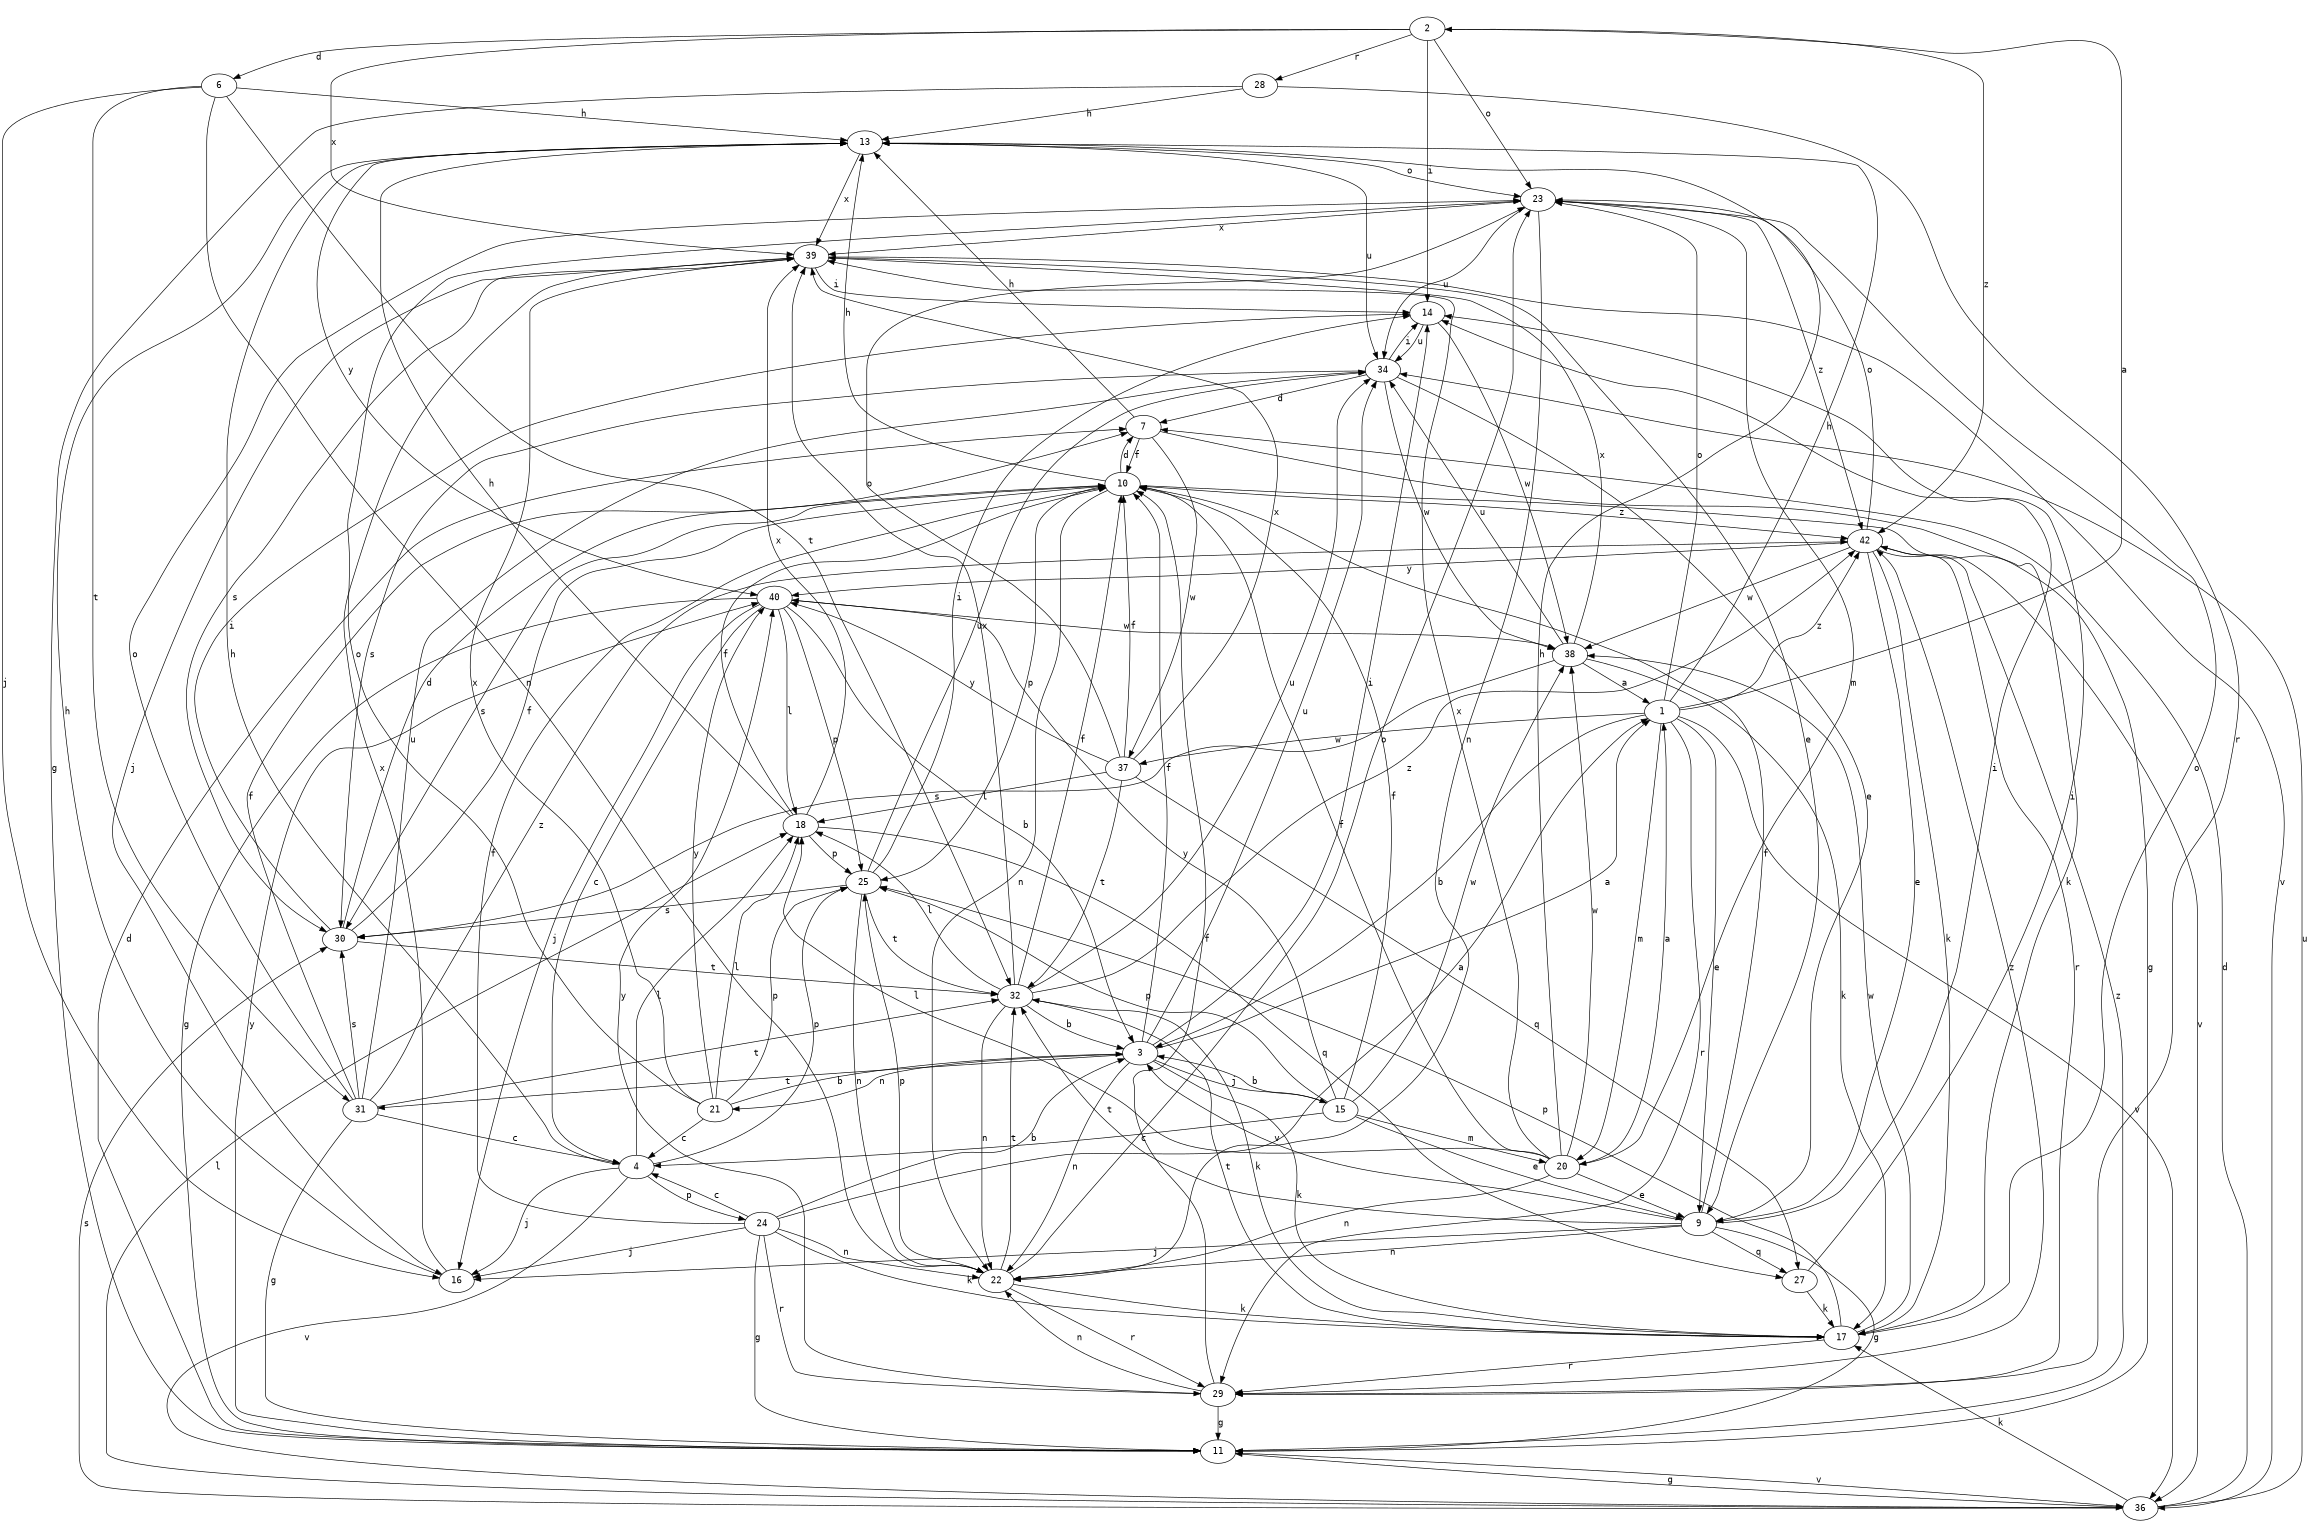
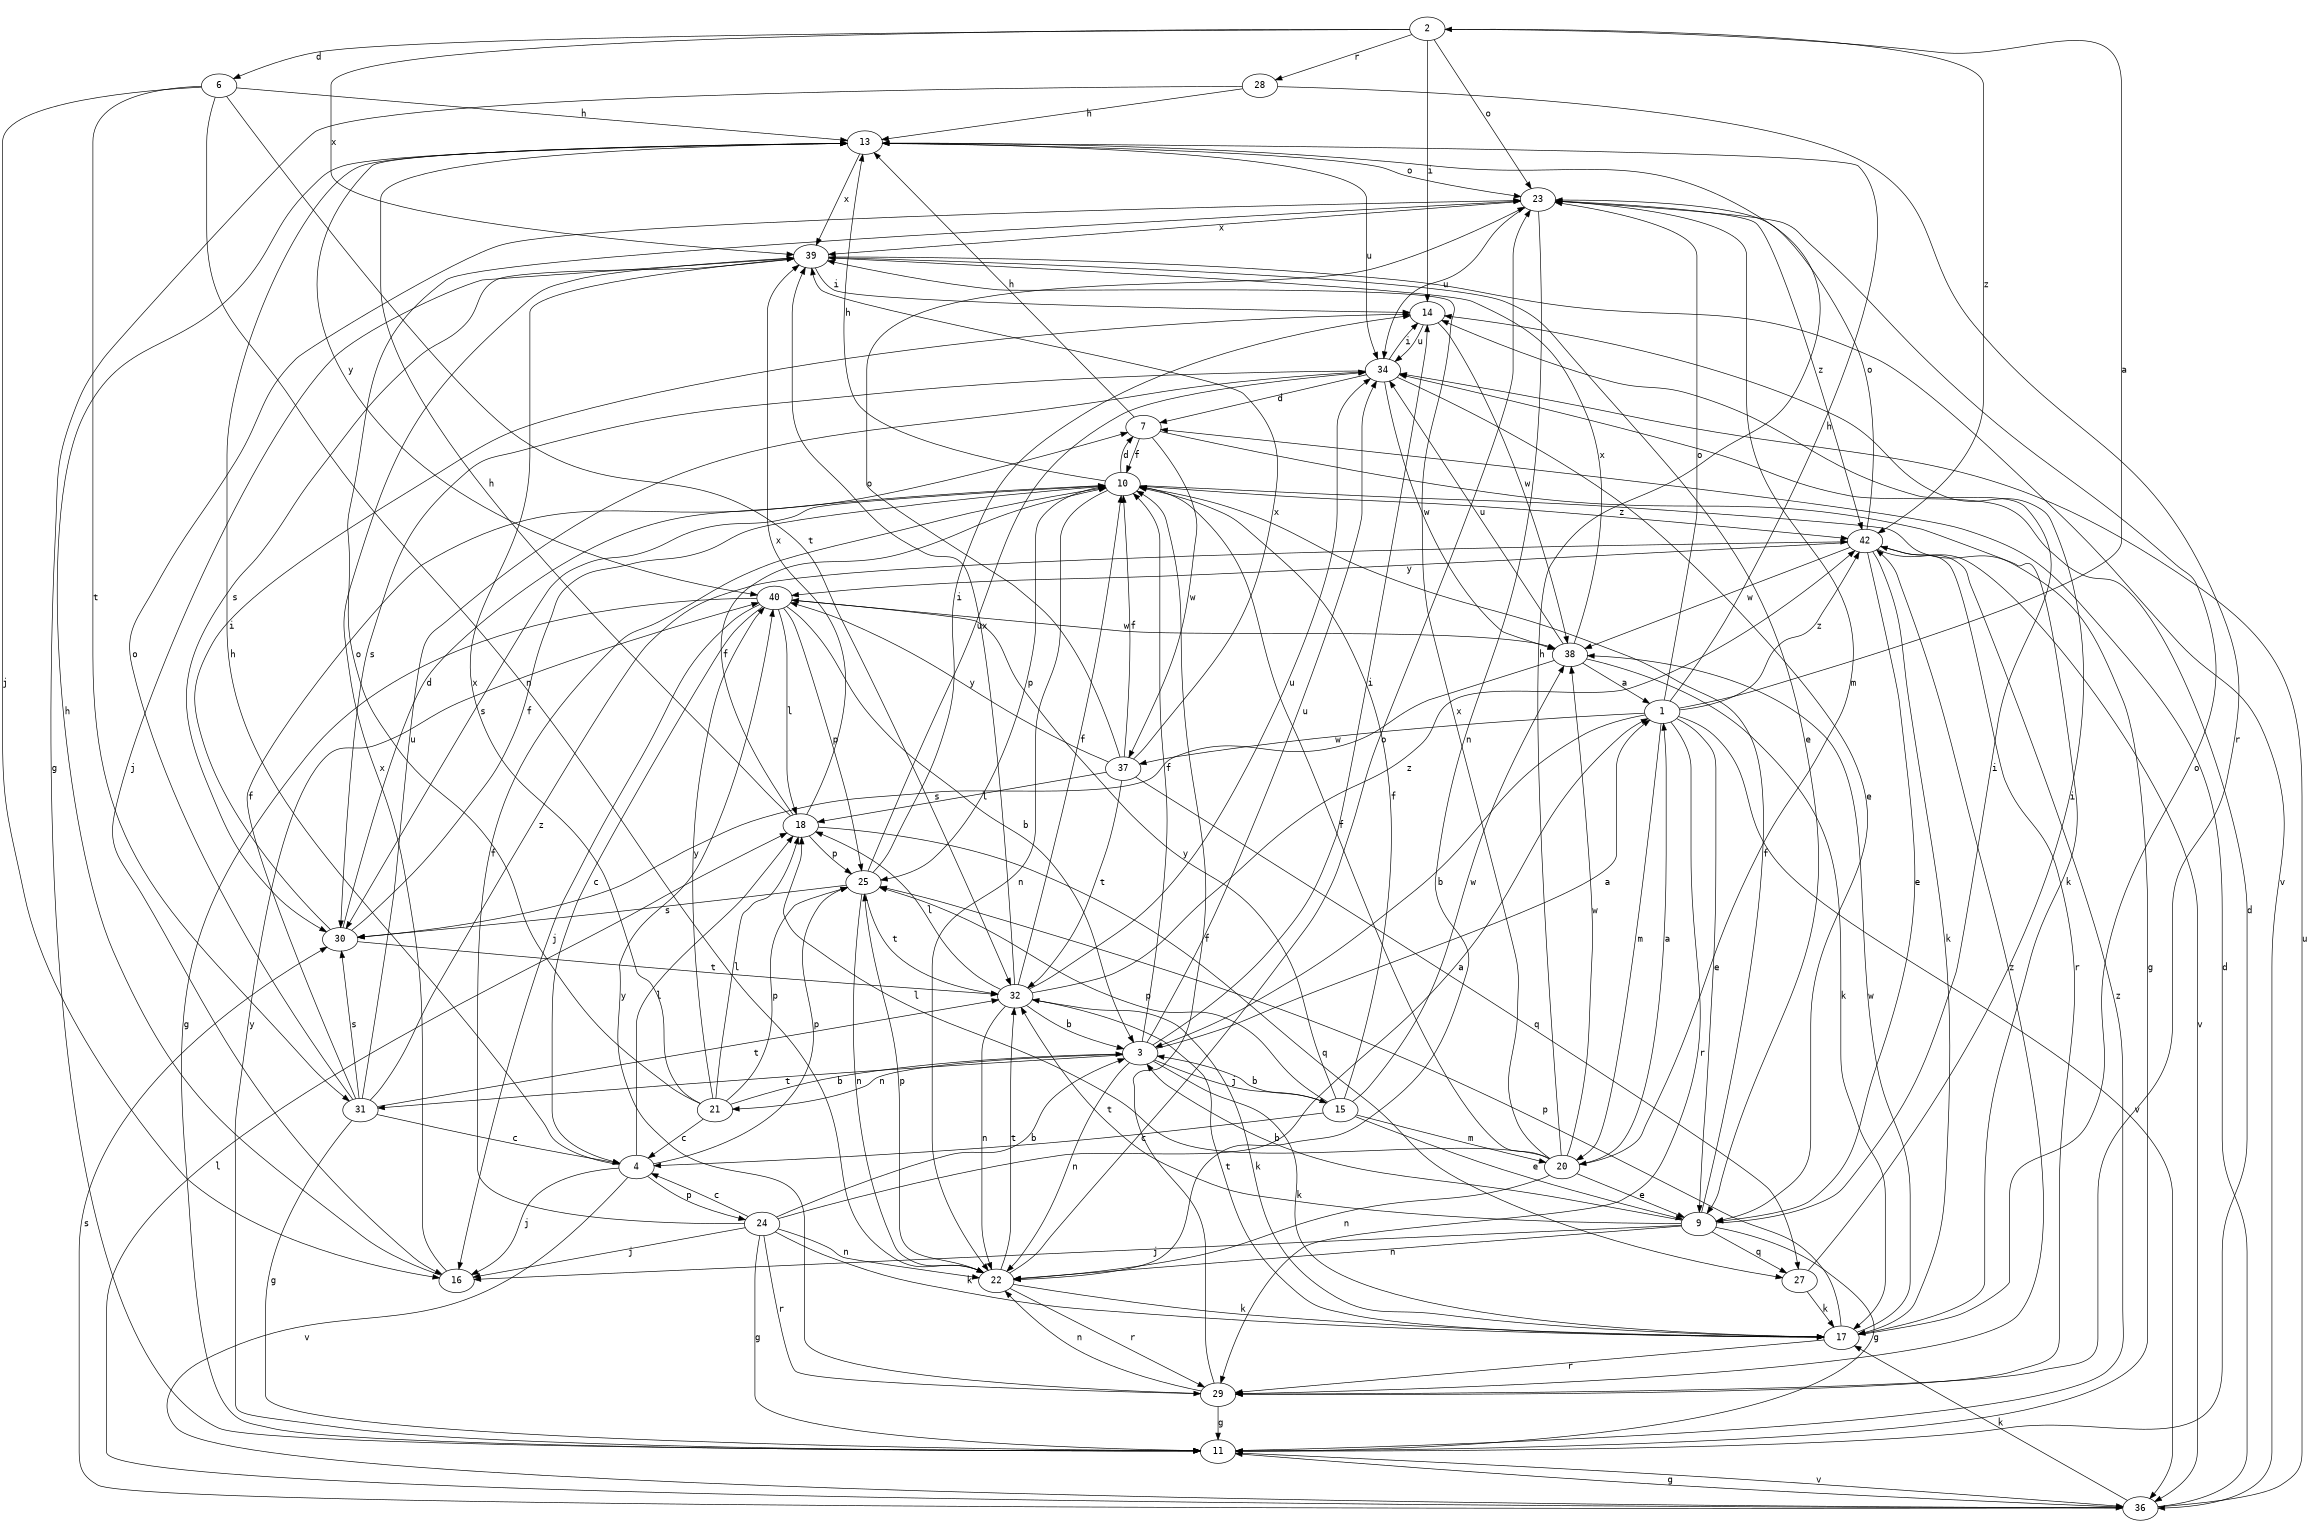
edge "11" -> "7": now "11" -> "34"
edge "9" -> "3": label "v" -> "b"
